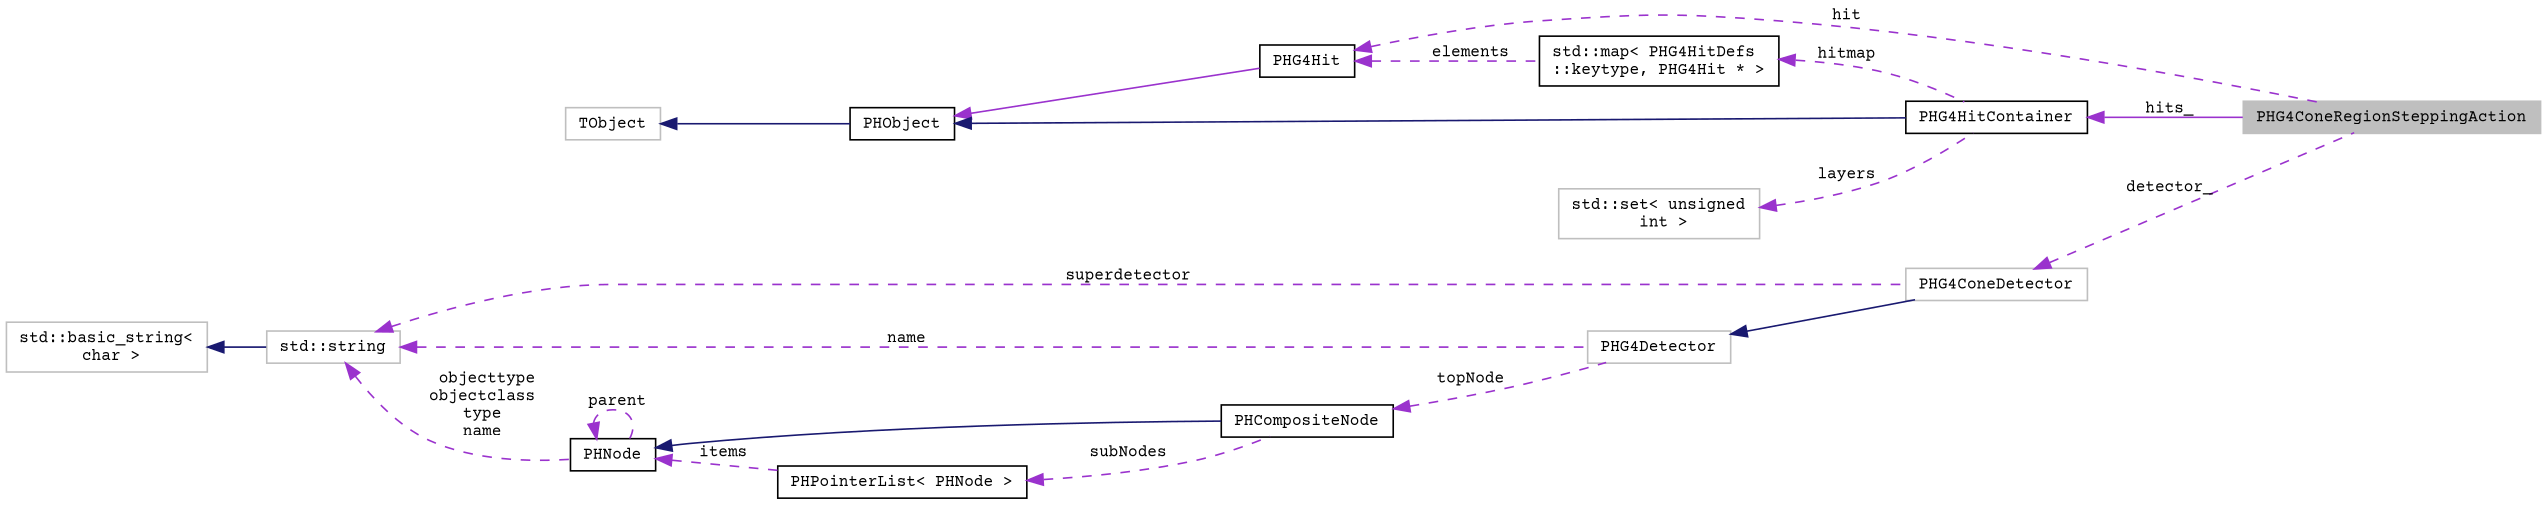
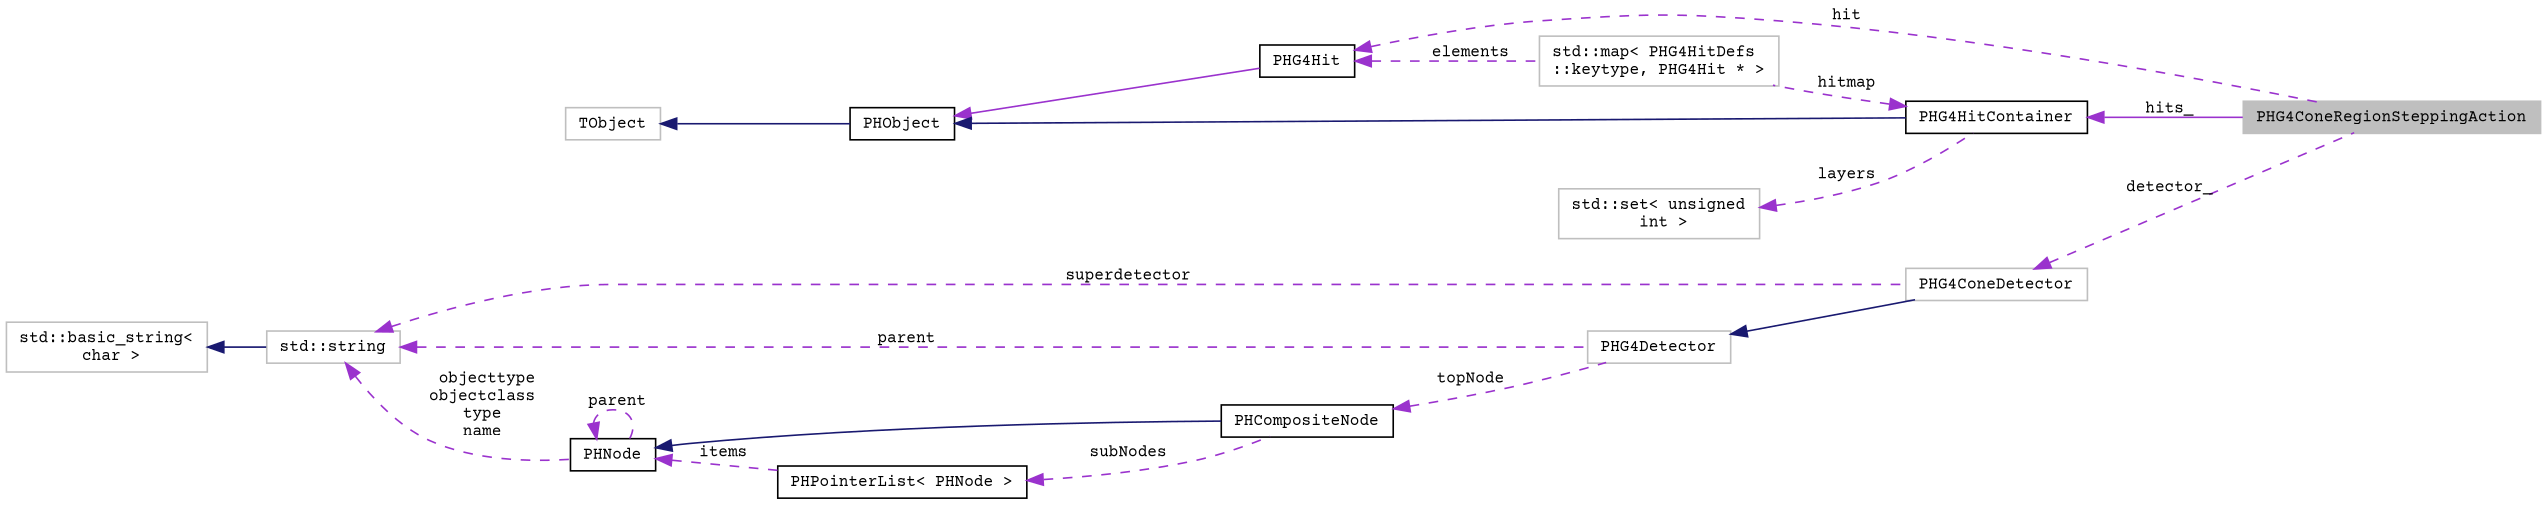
node "std::map< PHG4HitDefs ::keytype, PHG4Hit * >": color black -> grey75
edge "PHG4HitContainer" -> "std::map< PHG4HitDefs ::keytype, PHG4Hit * >": reversed
edge "PHG4Detector" -> "std::string": label " name" -> " parent"
